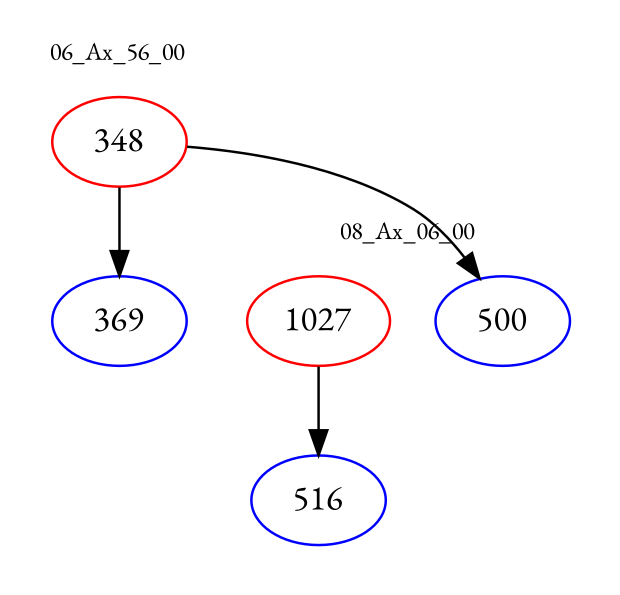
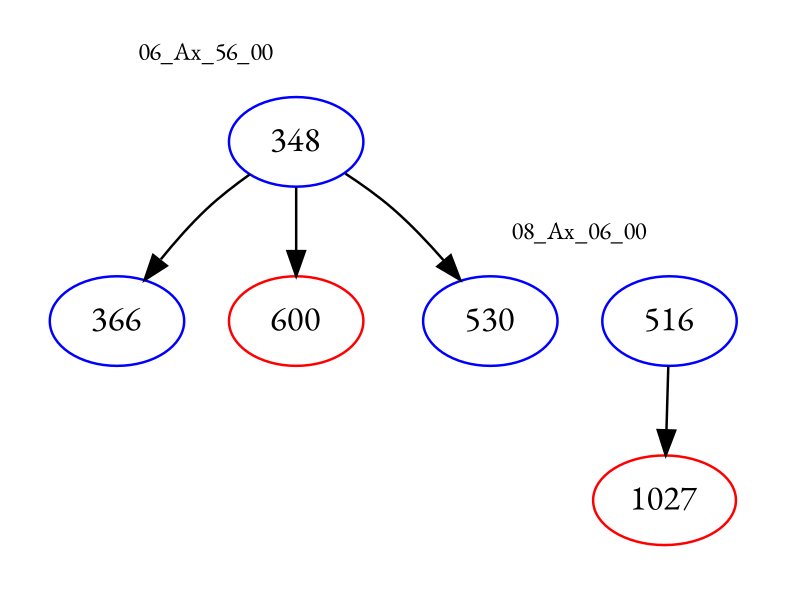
node "348": color red -> blue
node "369": label "369" -> "366"
node "600": added
node "500": label "500" -> "530"
edge "1027" -> "516": reversed
